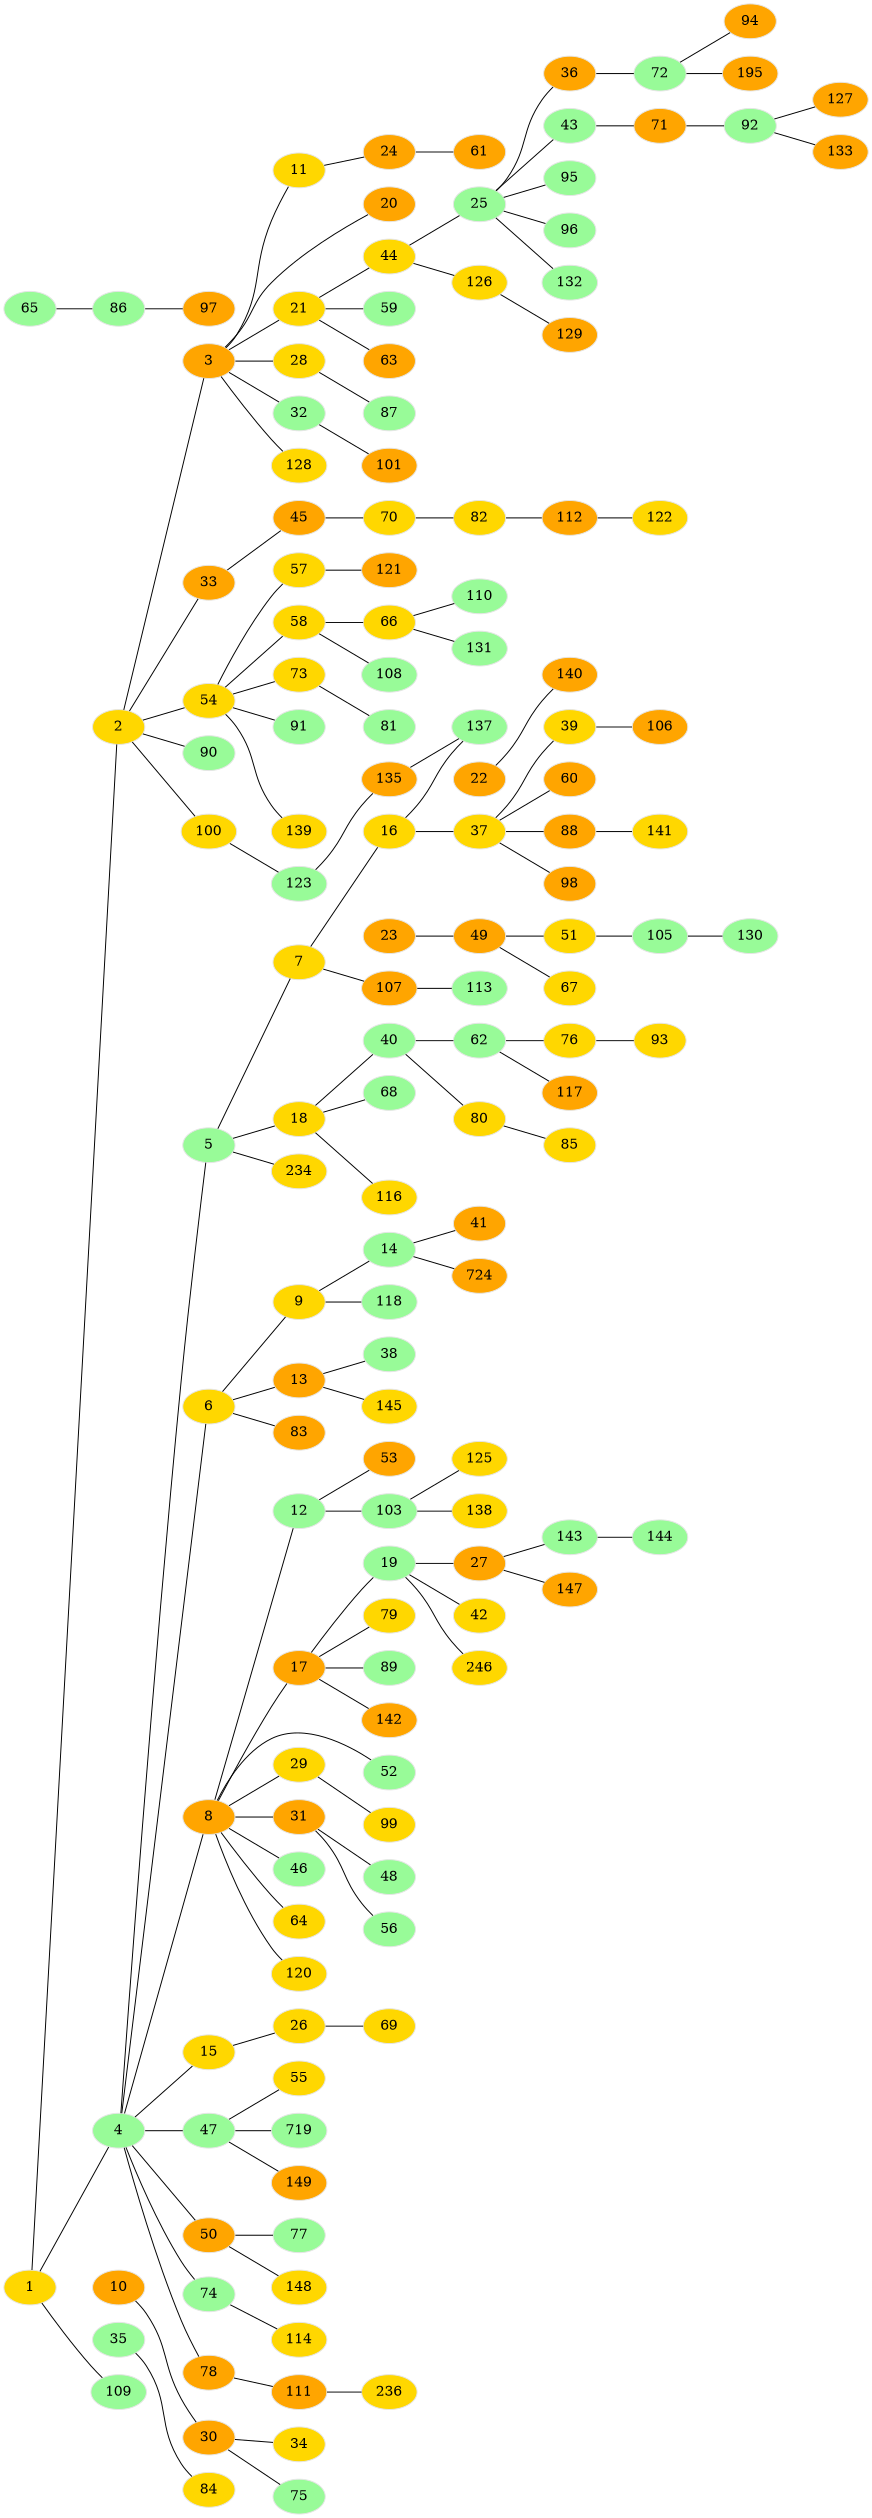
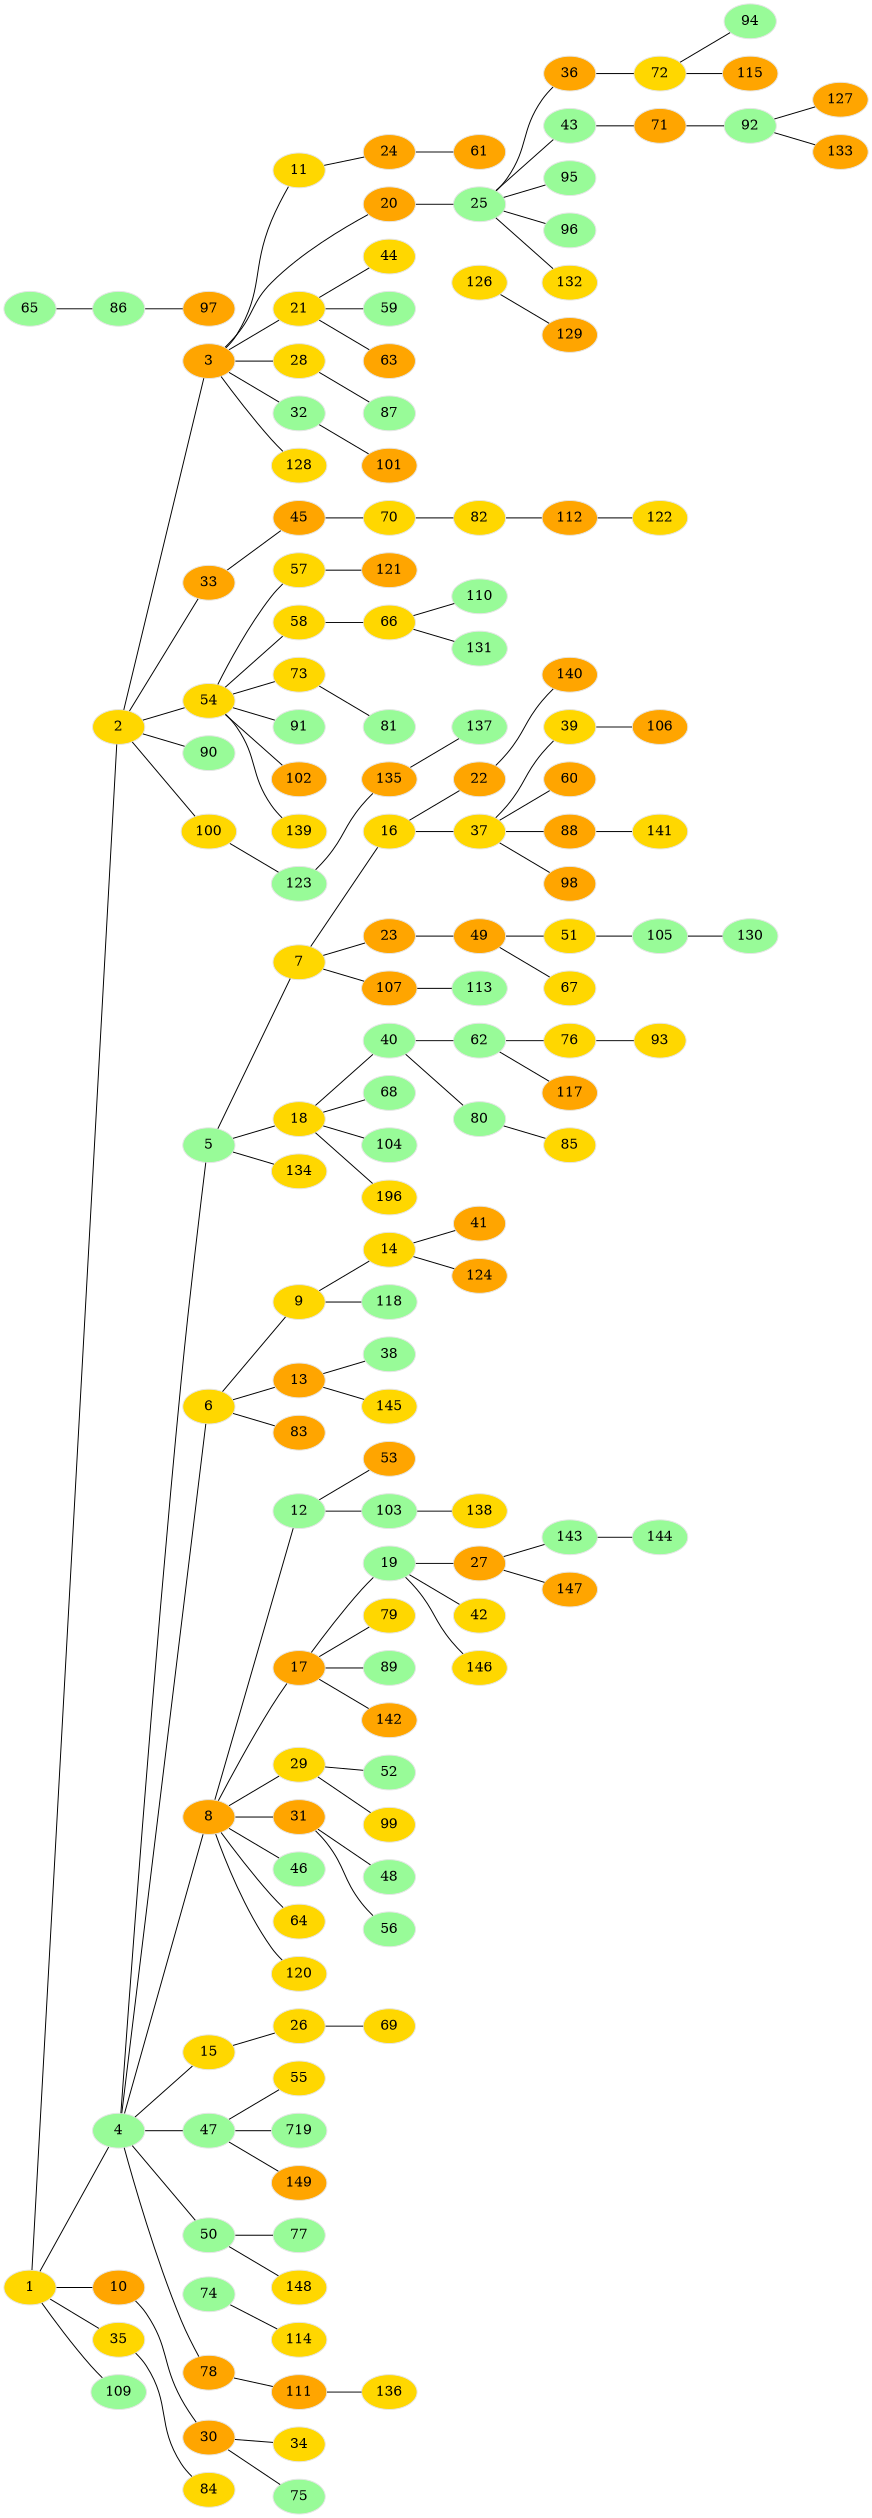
node "94": fillcolor orange -> palegreen
node "72": fillcolor palegreen -> gold
node "195": label "195" -> "115"
edge "25" -- "44": now "25" -- "20"
edge "44" -- "126": removed
node "132": fillcolor palegreen -> gold
node "108": removed
node "102": added
edge "137" -- "16": now "22" -- "16"
edge "23" -- "7": added
node "80": fillcolor gold -> palegreen
node "104": added
node "234": label "234" -> "134"
node "116": label "116" -> "196"
node "14": fillcolor palegreen -> gold
node "724": label "724" -> "124"
node "125": removed
node "246": label "246" -> "146"
edge "52" -- "8": now "52" -- "29"
edge "4" -- "74": removed
node "50": fillcolor orange -> palegreen
edge "1" -- "10": added
edge "1" -- "35": added
node "35": fillcolor palegreen -> gold
node "236": label "236" -> "136"
